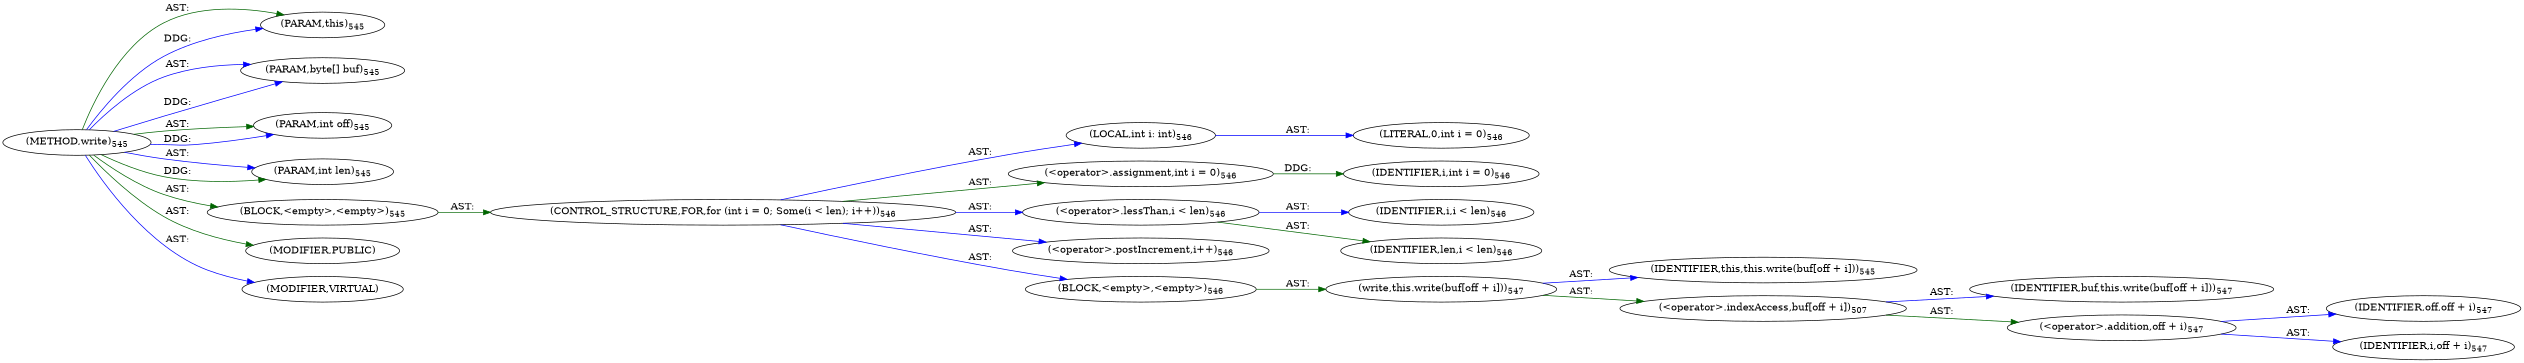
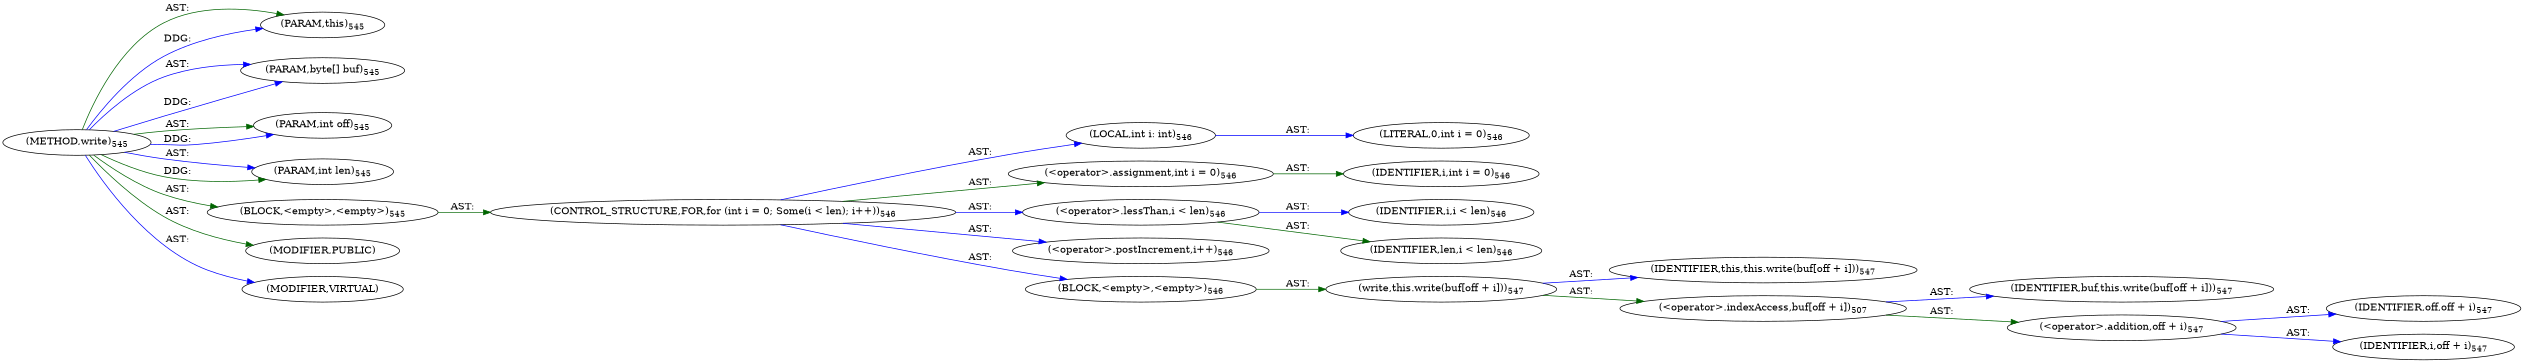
edge "(<operator>.assignment,int i = 0)" -> "(IDENTIFIER,i,int i = 0)": label "DDG: " -> "AST: "
node "(IDENTIFIER,this,this.write(buf[off + i]))": text "545" -> "547"
